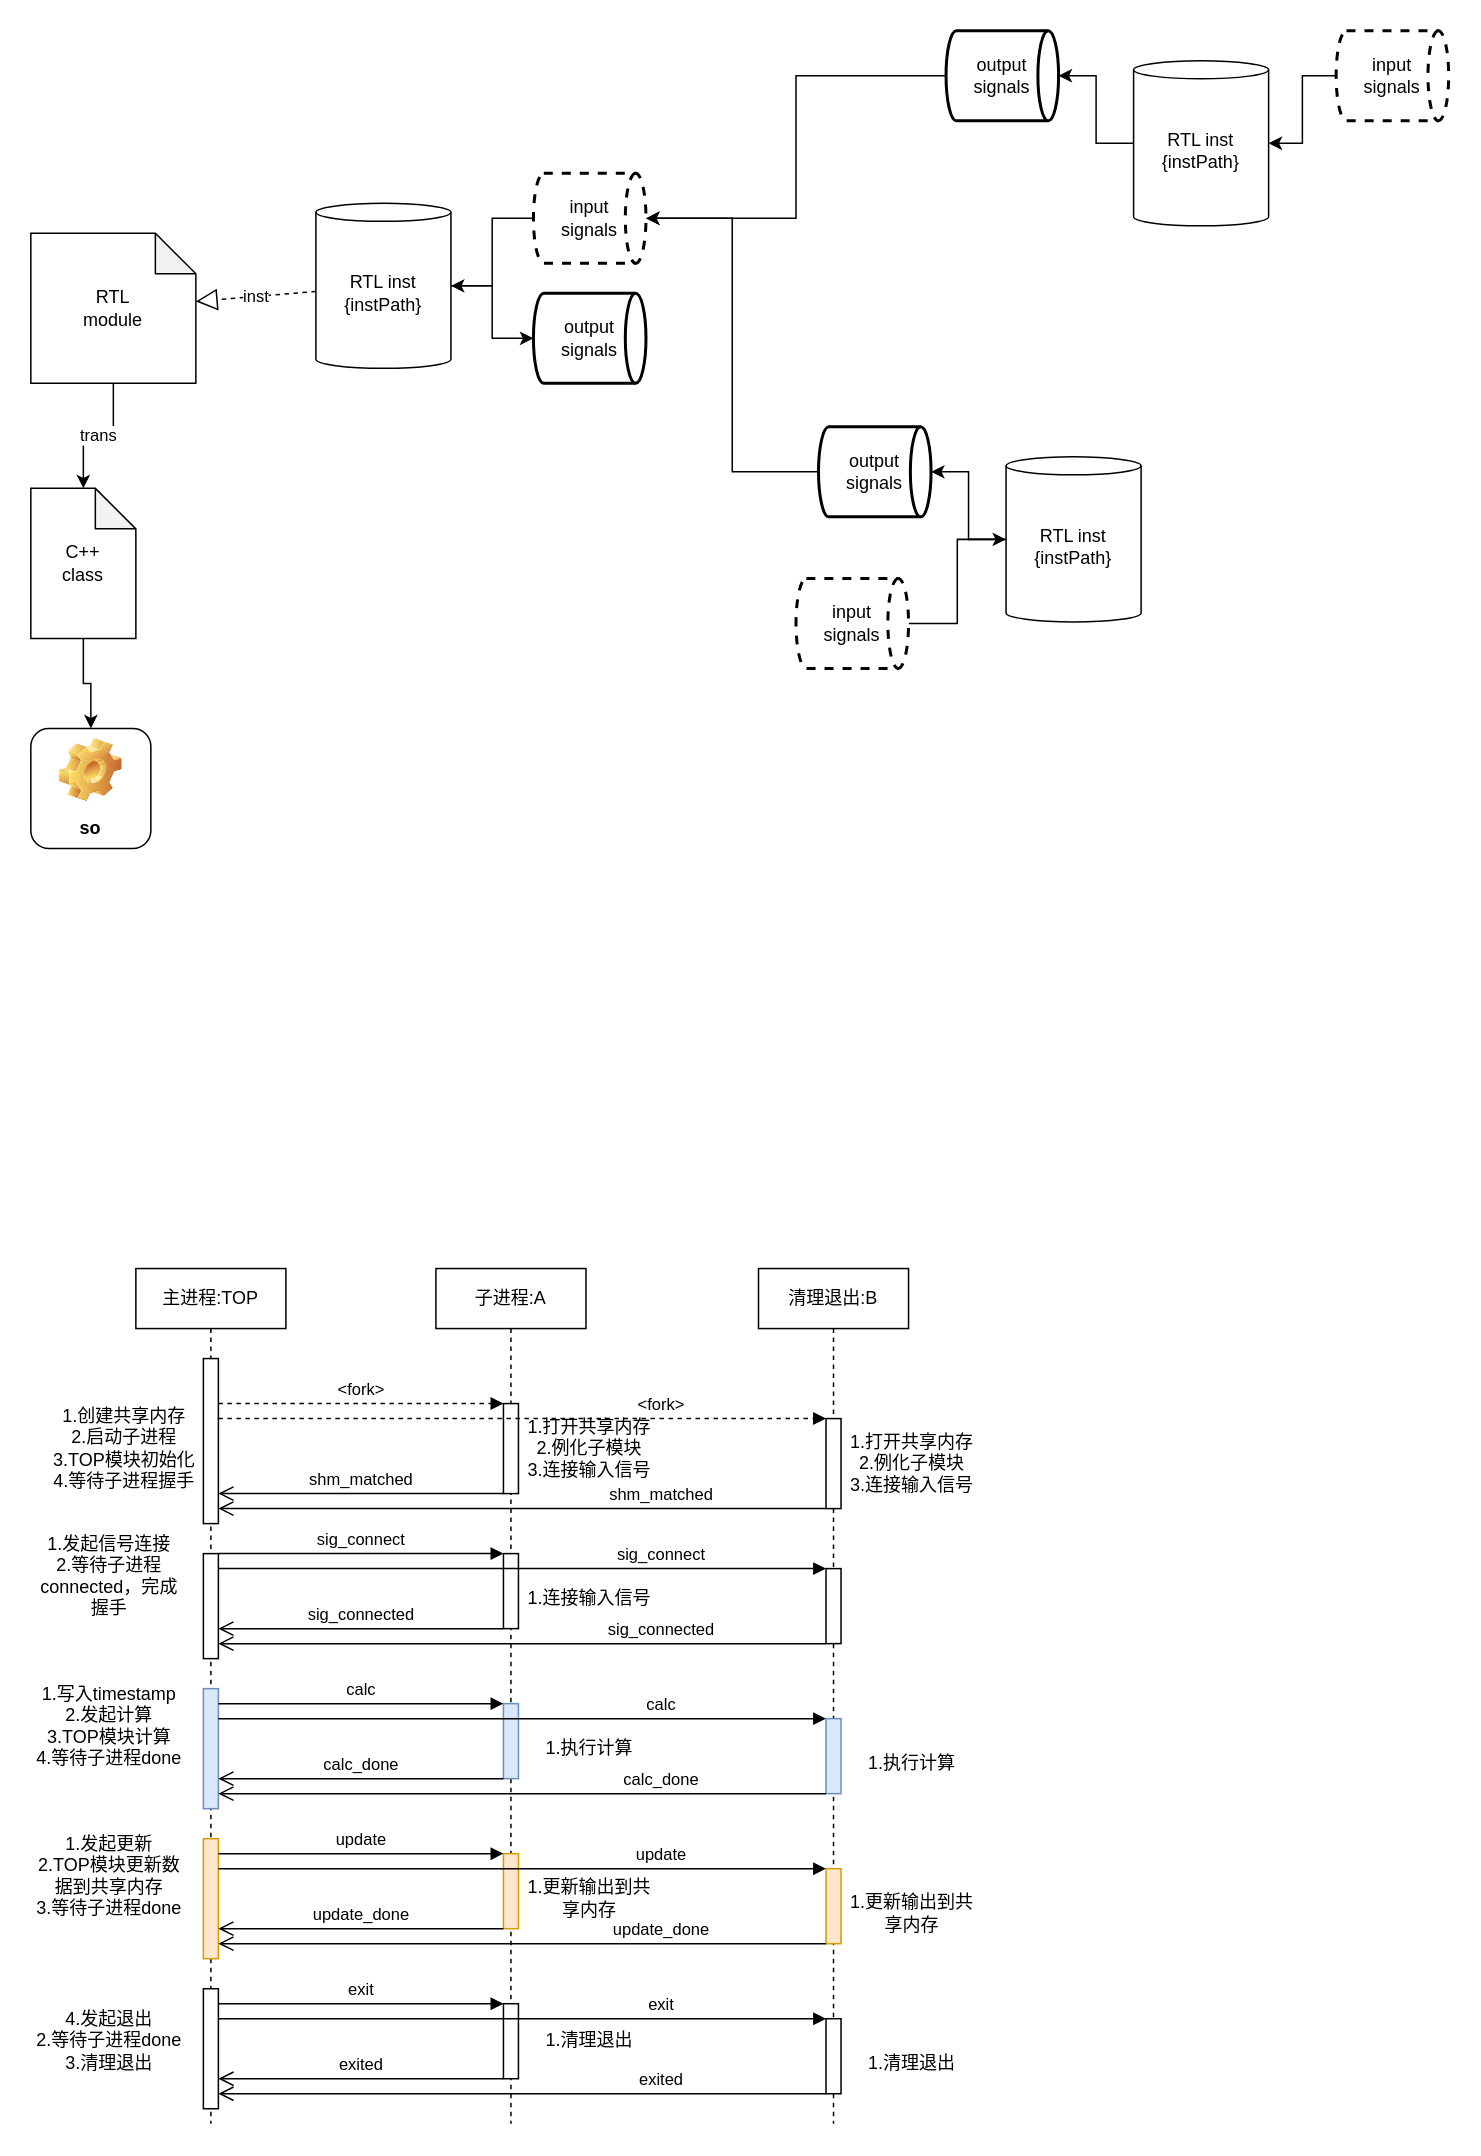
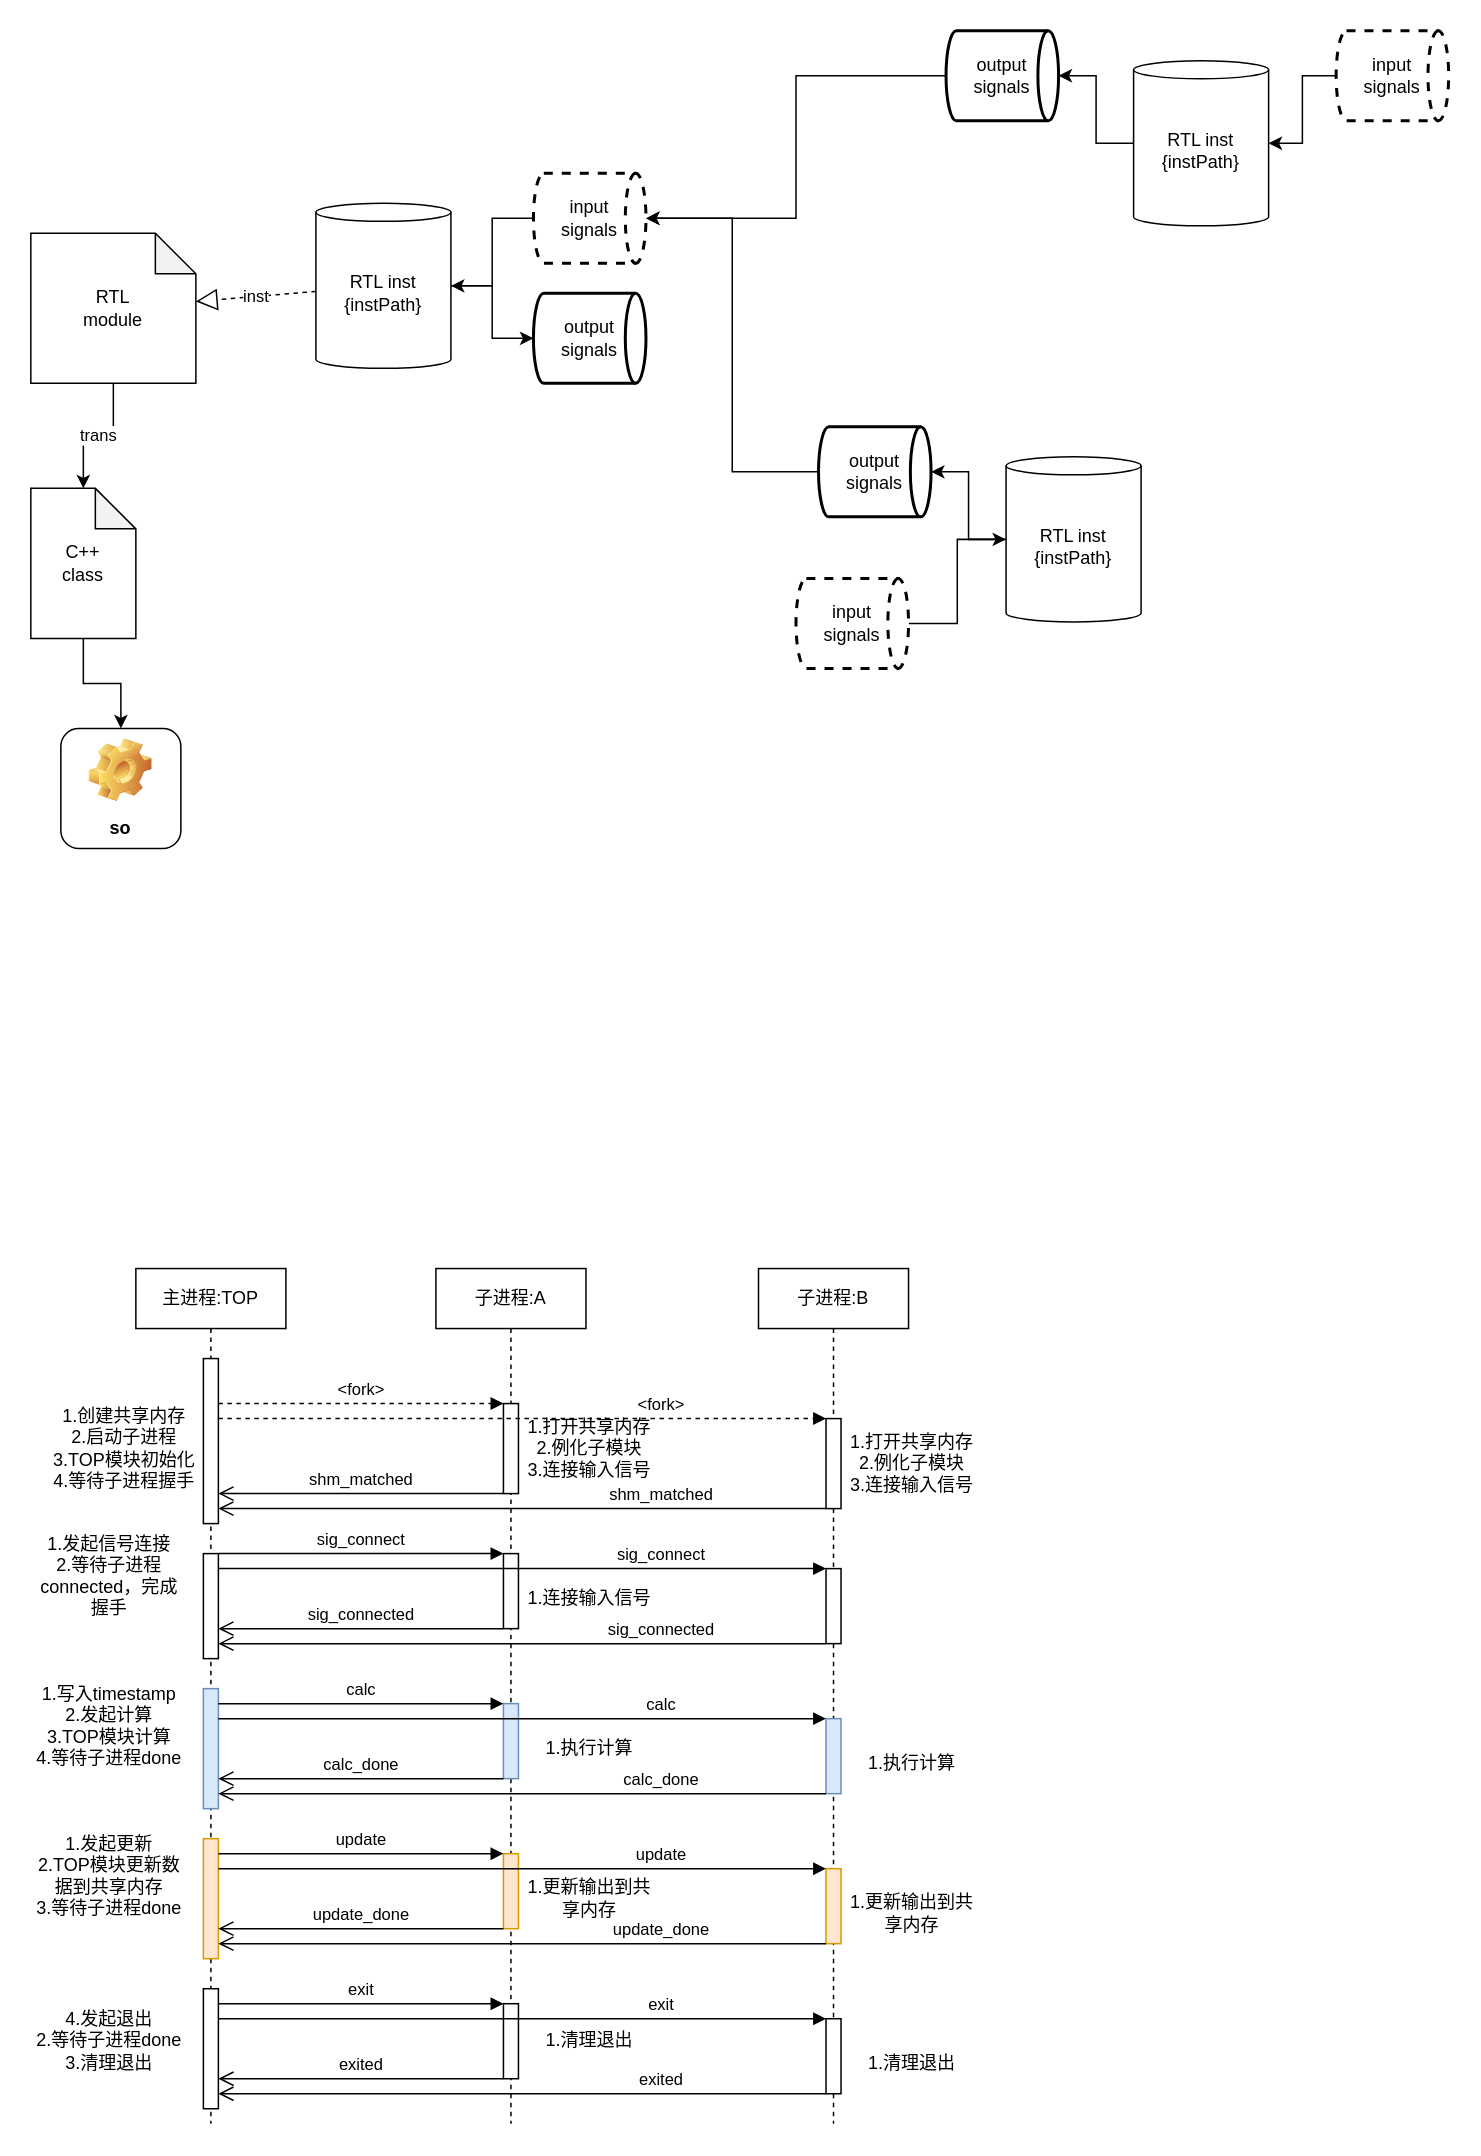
node "so": moved (91, 788) -> (121, 788)
node "清理退出:B": label "清理退出:B" -> "子进程:B"
